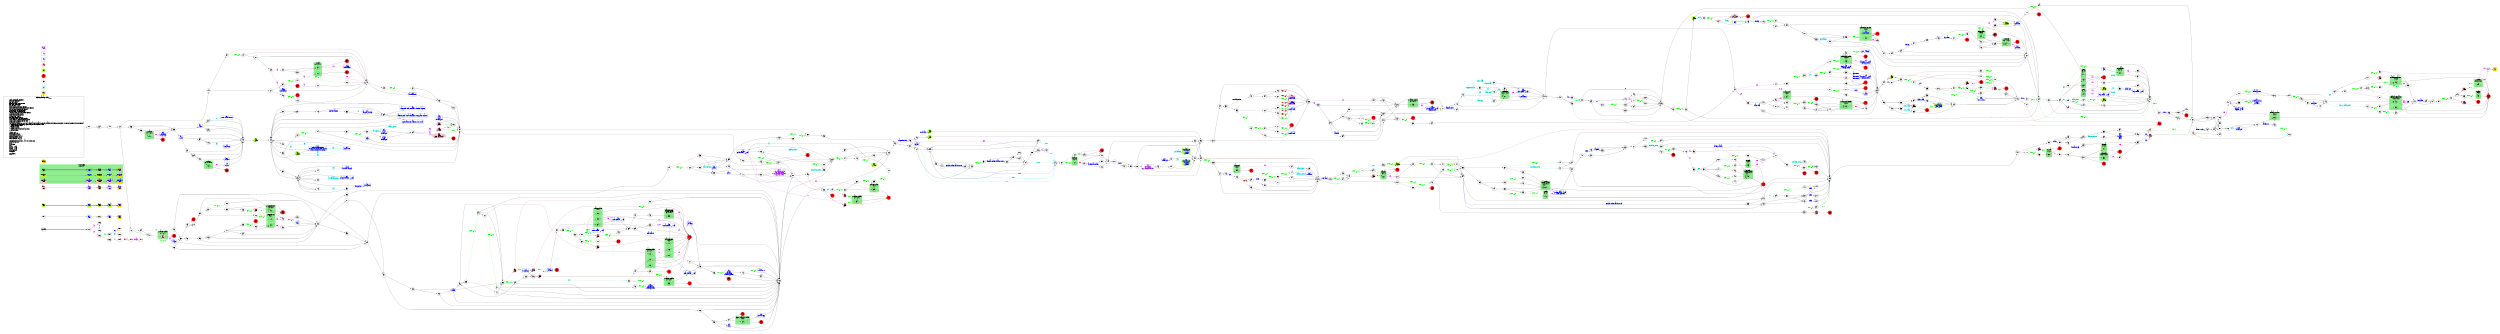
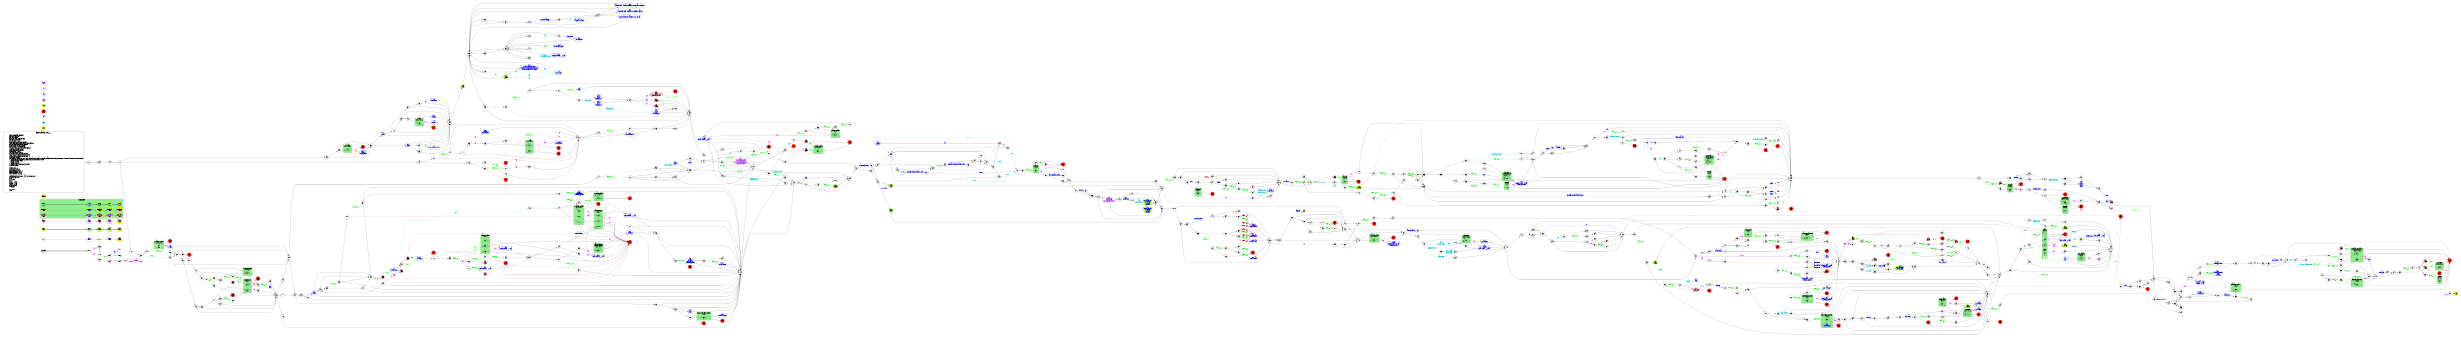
node "503": removed
node "boo3 text": shape ellipse -> box
